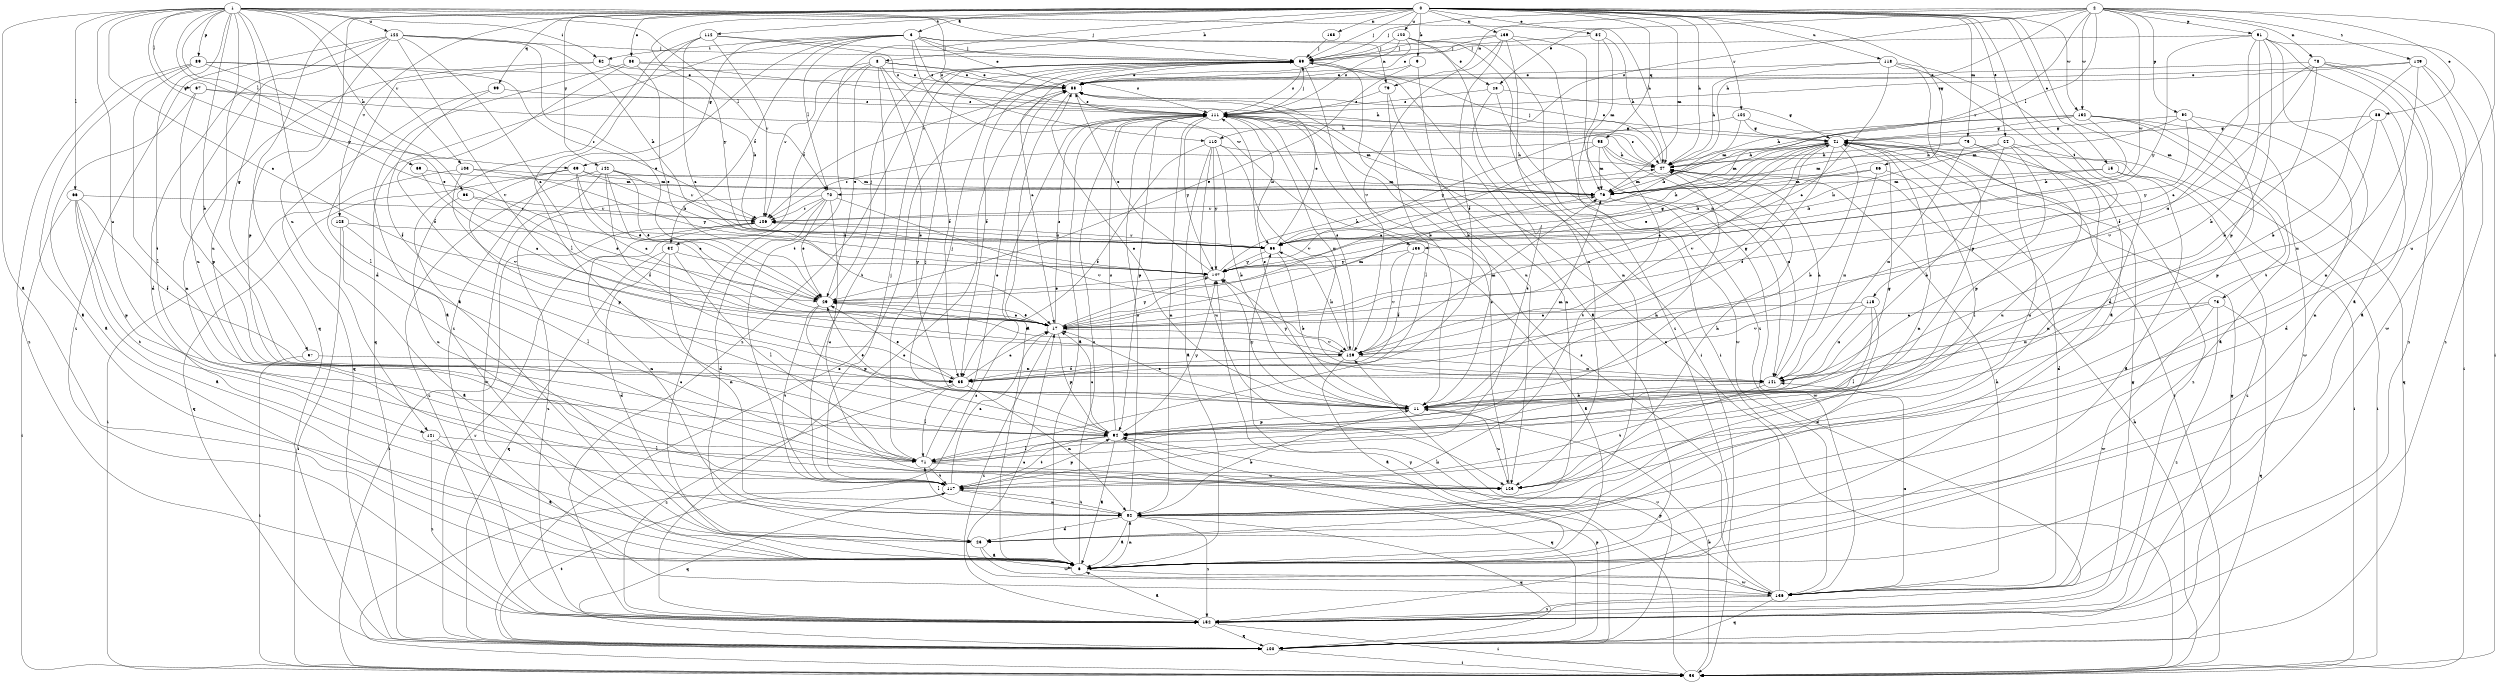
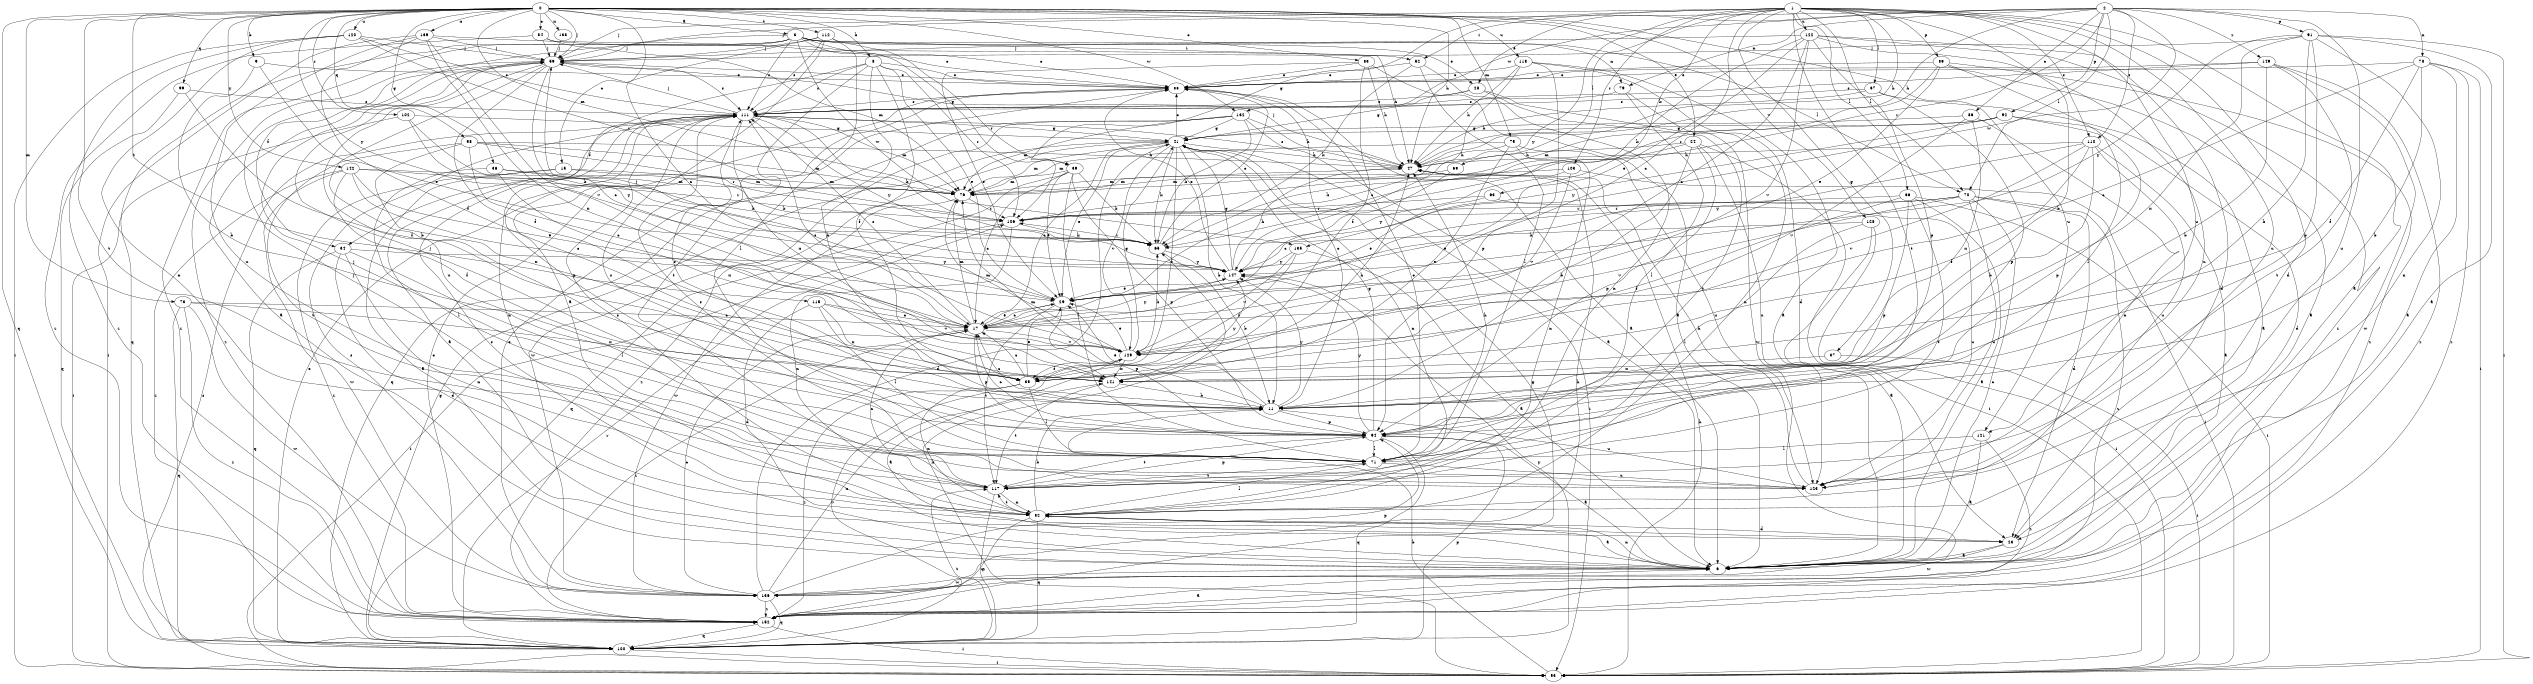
edge "39" -> "71": added, label "l"
